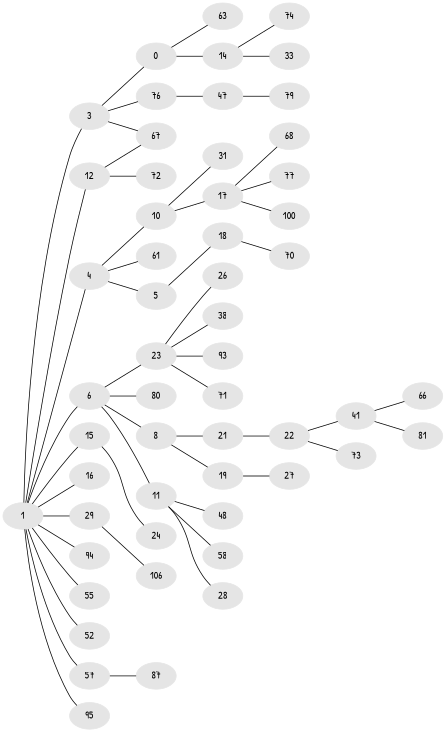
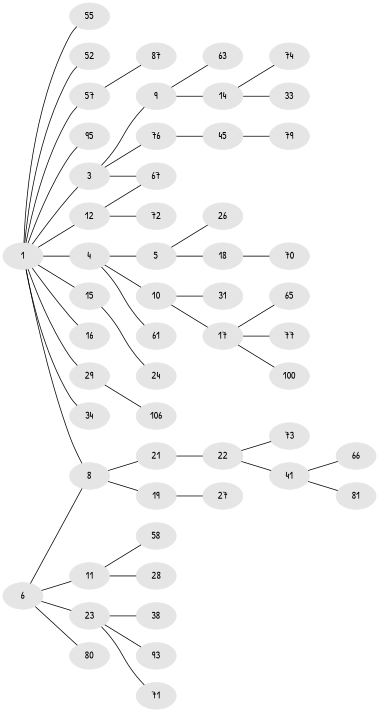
node "0": label "0" -> "9"
node "47": label "47" -> "45"
node "68": label "68" -> "65"
edge "26" -- "23": now "26" -- "5"
edge "6" -- "1": now "8" -- "1"
node "48": removed
node "94": label "94" -> "34"
